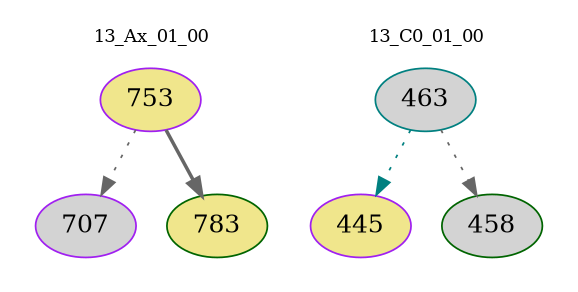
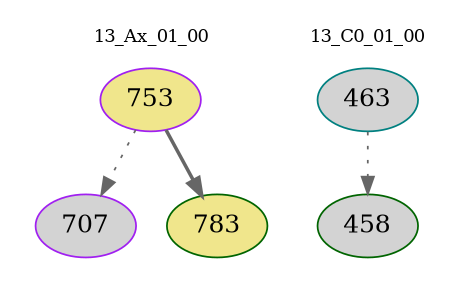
node "445": removed
